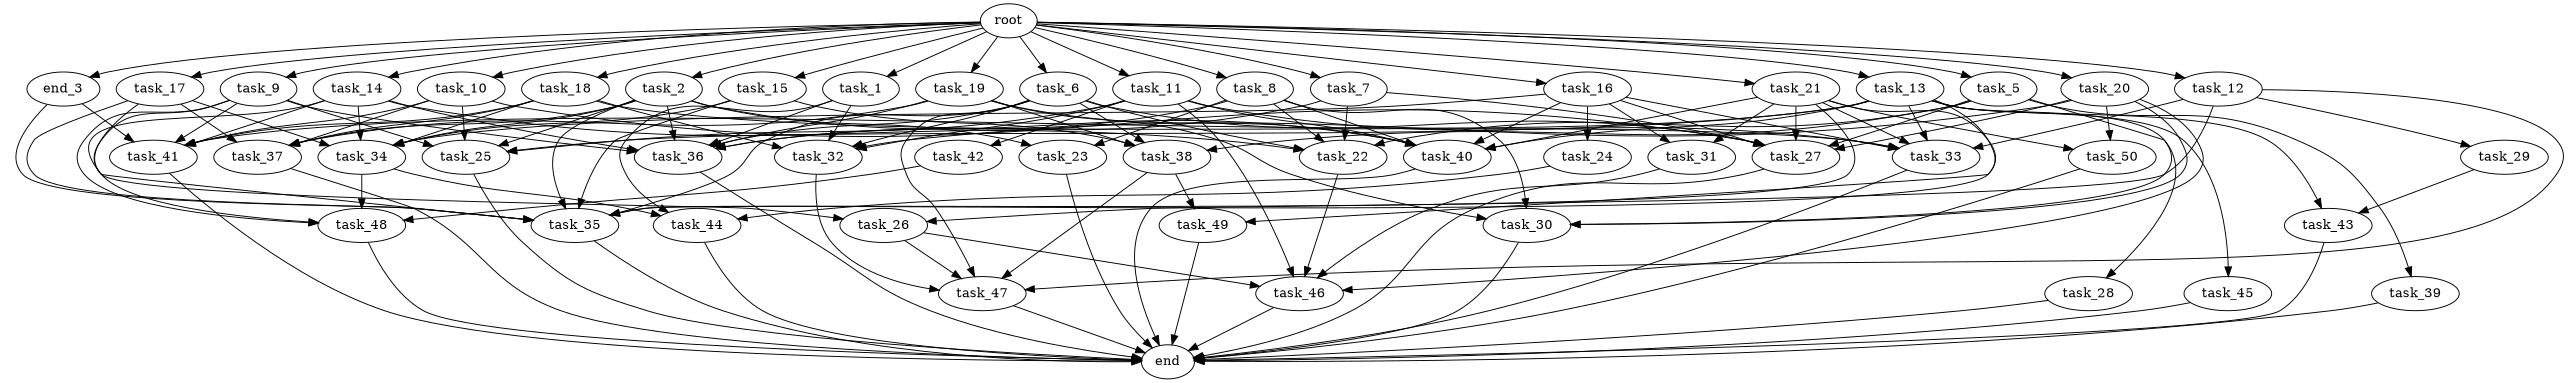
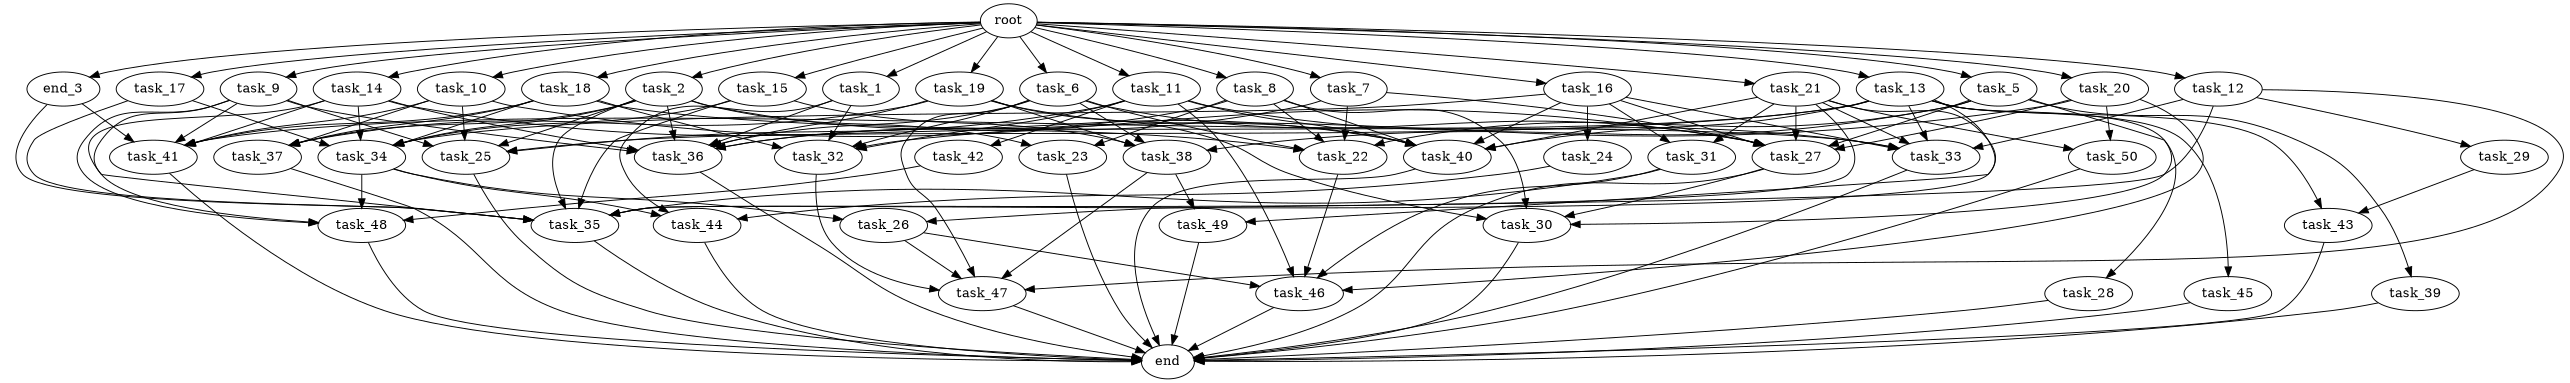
edge "task_17" -> "task_37": removed
edge "task_6" -> "task_35": now "task_31" -> "task_35"
edge "task_17" -> "task_26": now "task_34" -> "task_26"
edge "task_20" -> "task_30": now "task_27" -> "task_30"
